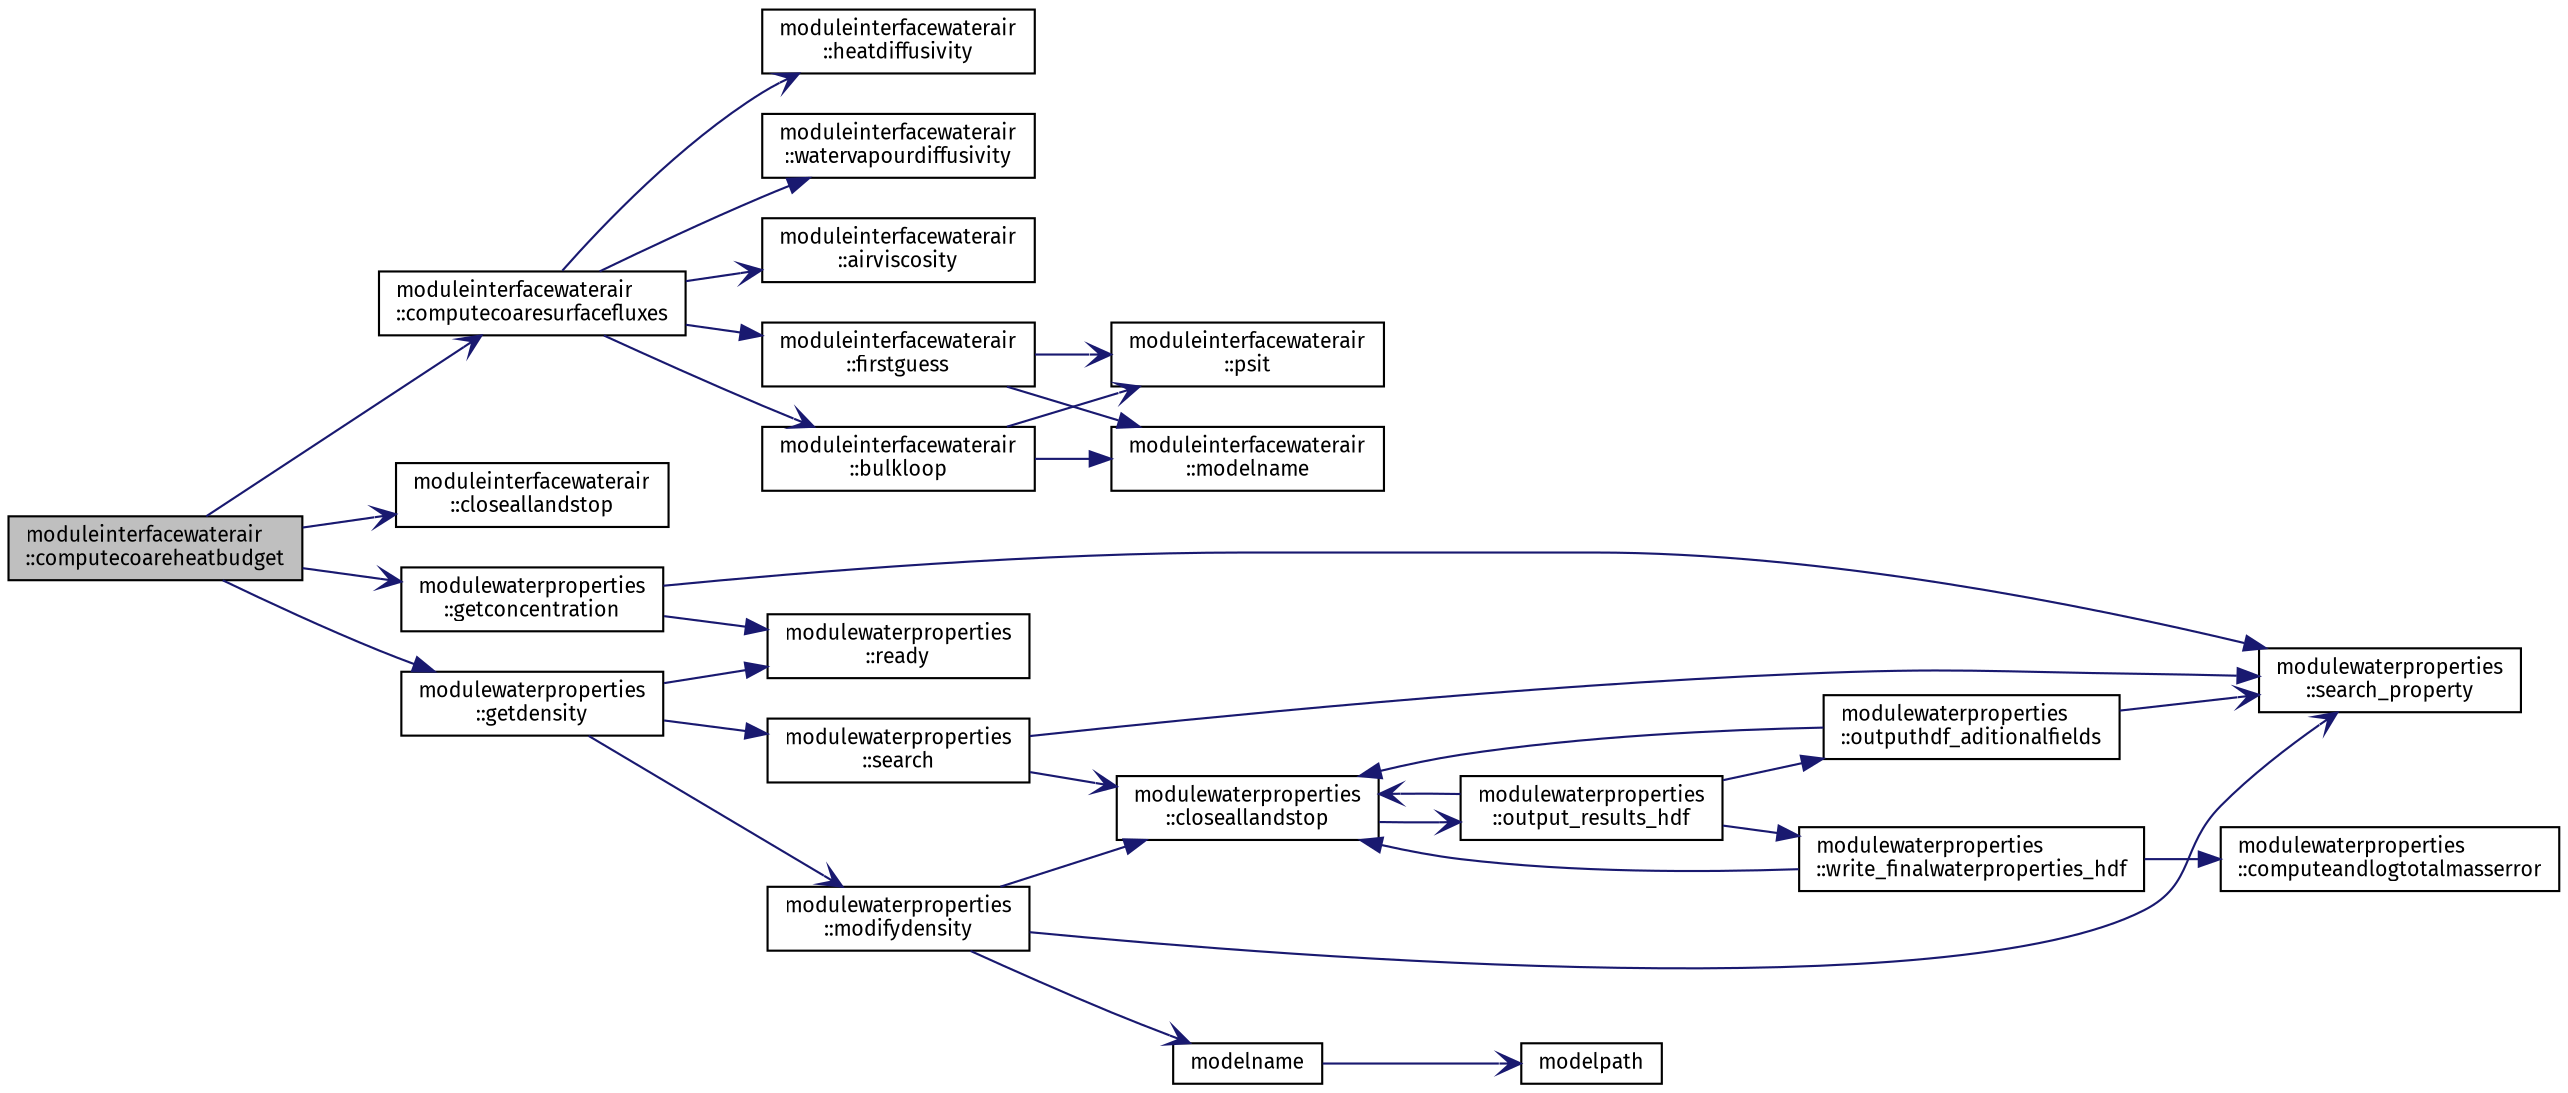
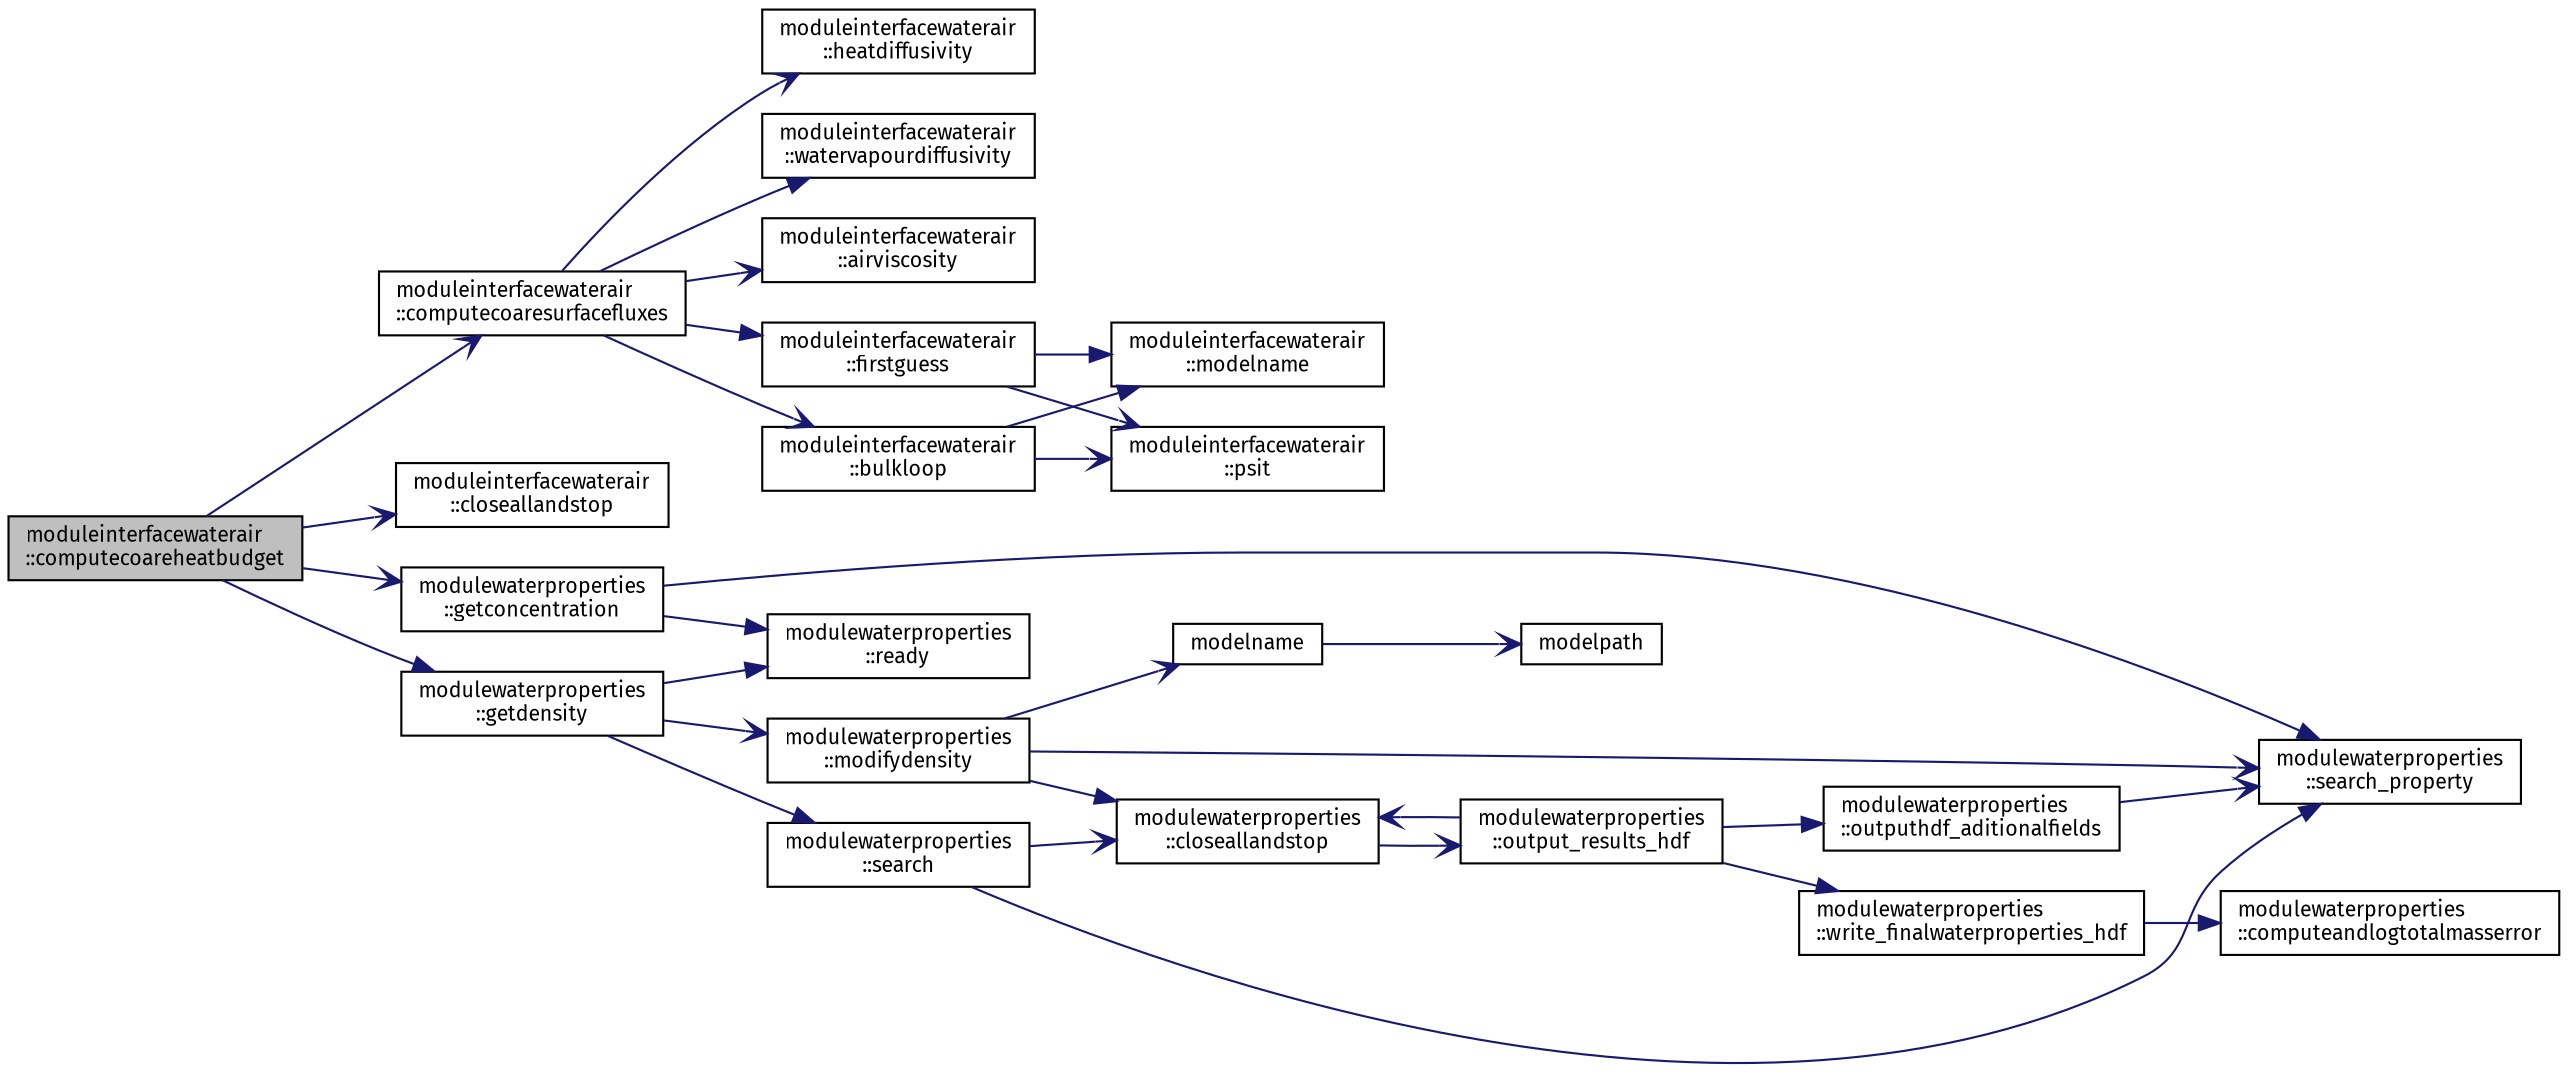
edge "modulewaterproperties ::outputhdf_aditionalfields" -> "modulewaterproperties ::closeallandstop": removed
edge "modulewaterproperties ::write_finalwaterproperties_hdf" -> "modulewaterproperties ::closeallandstop": removed
